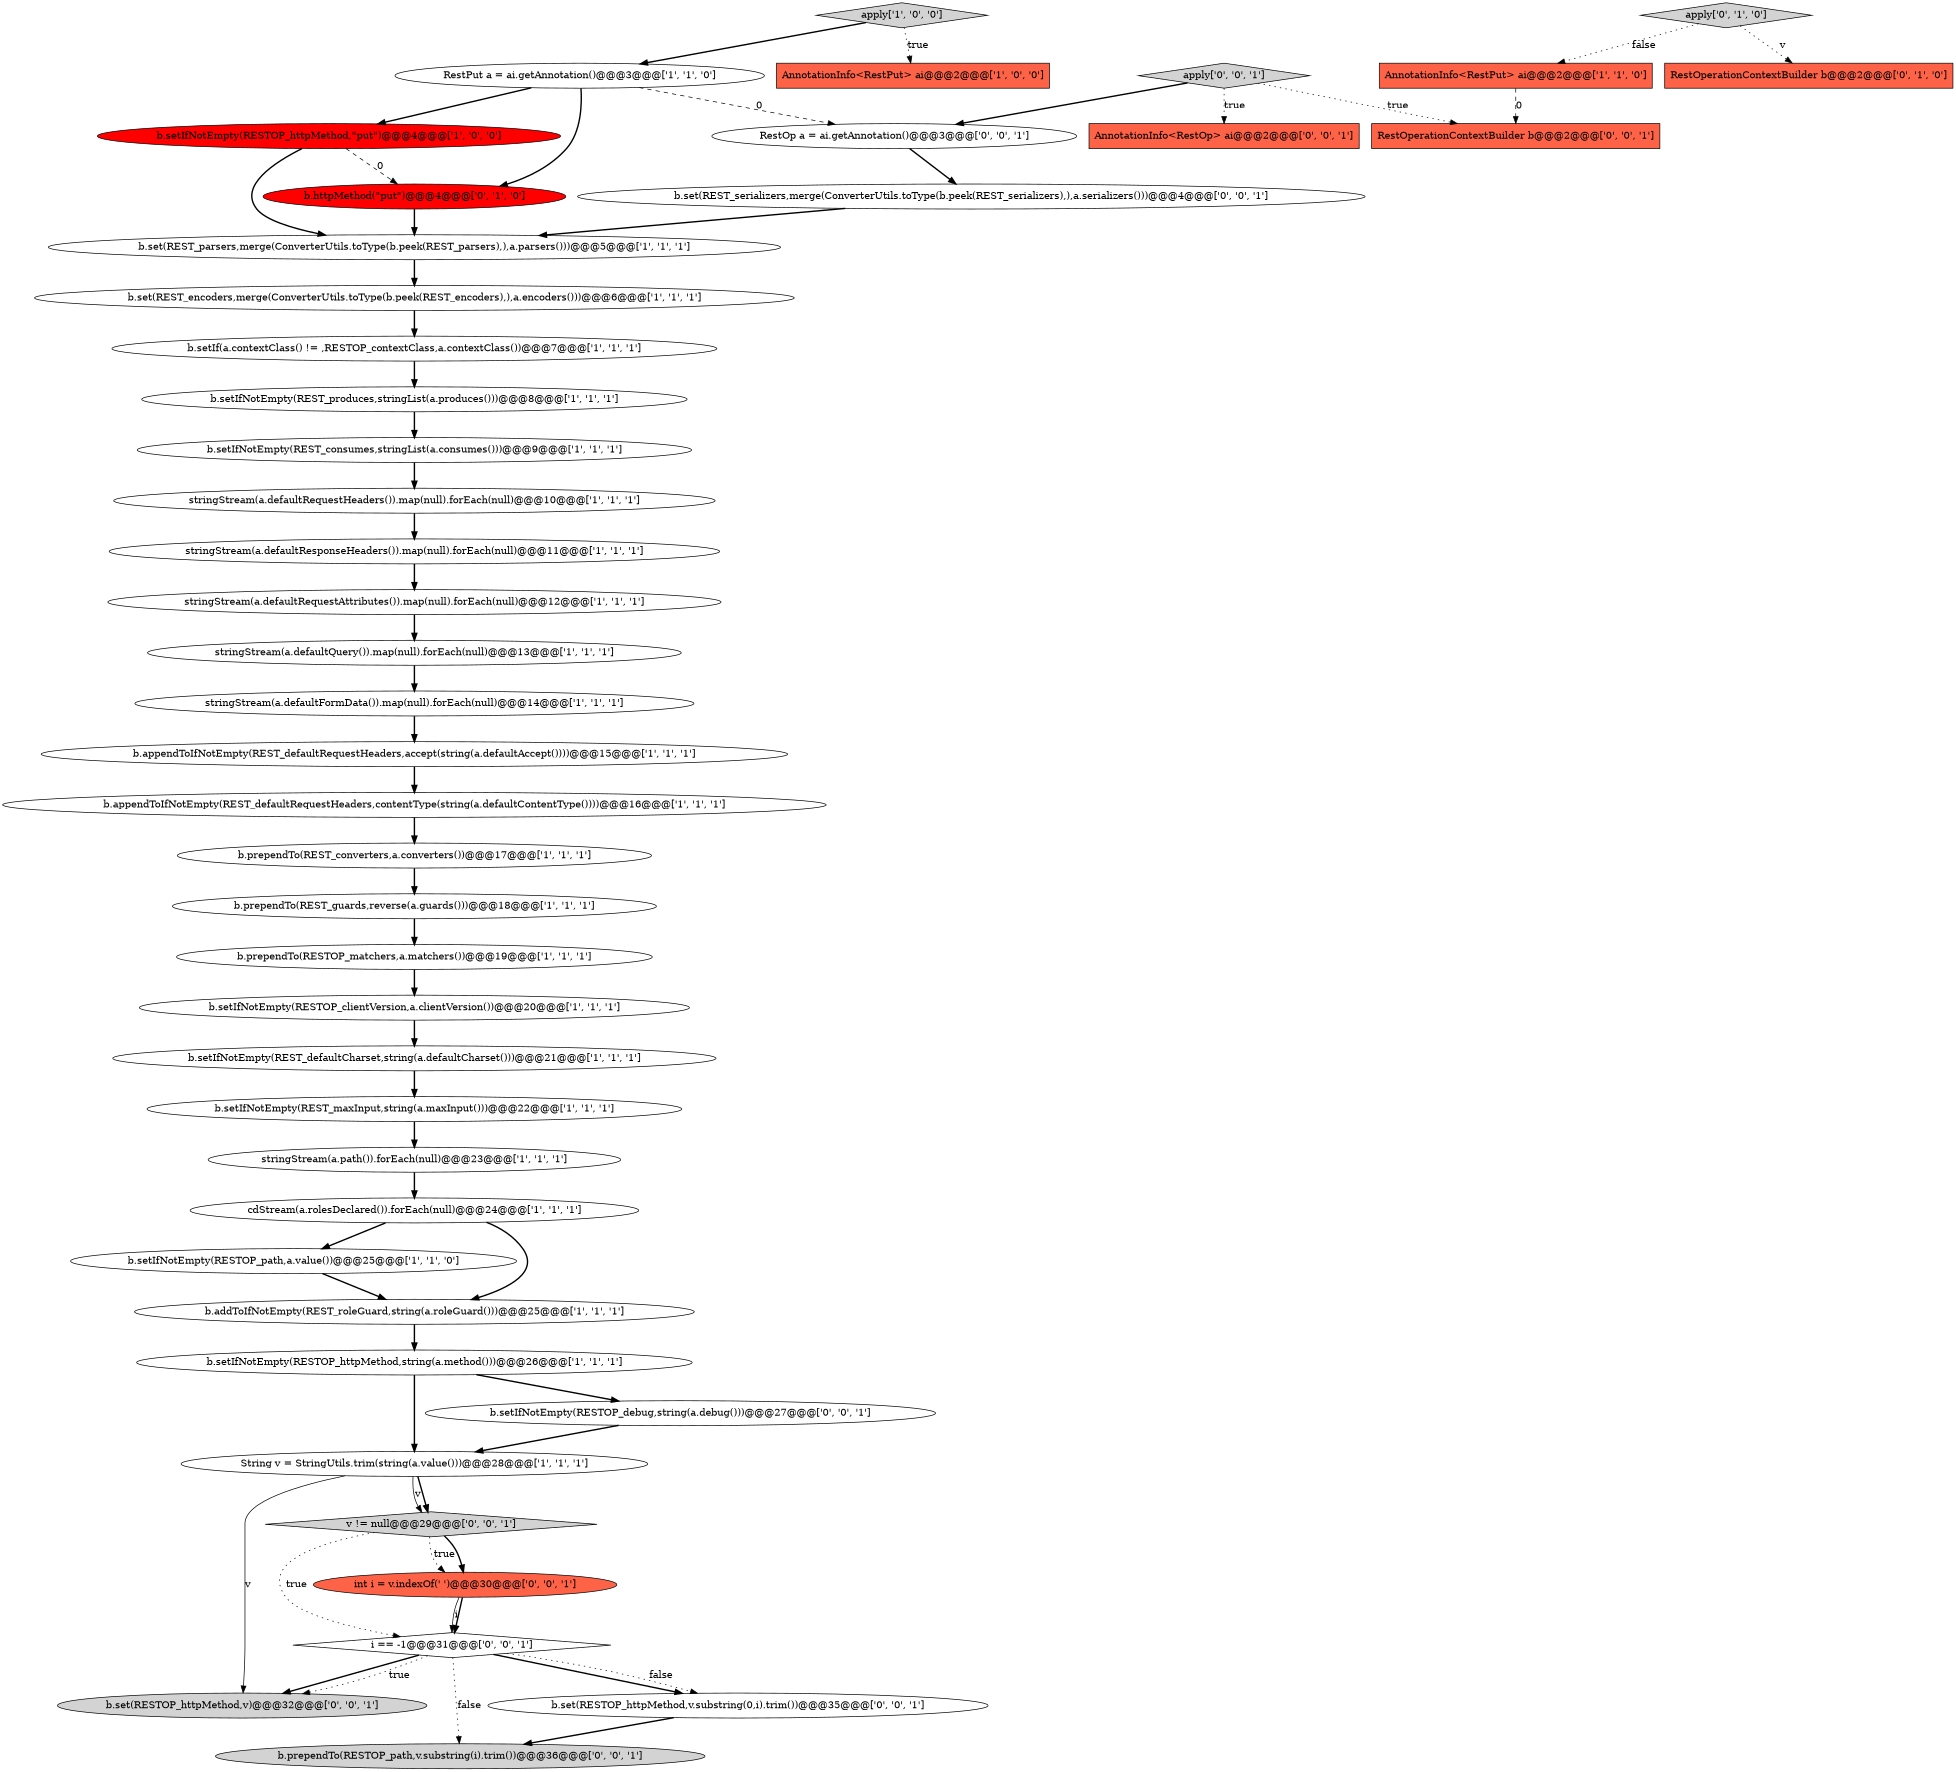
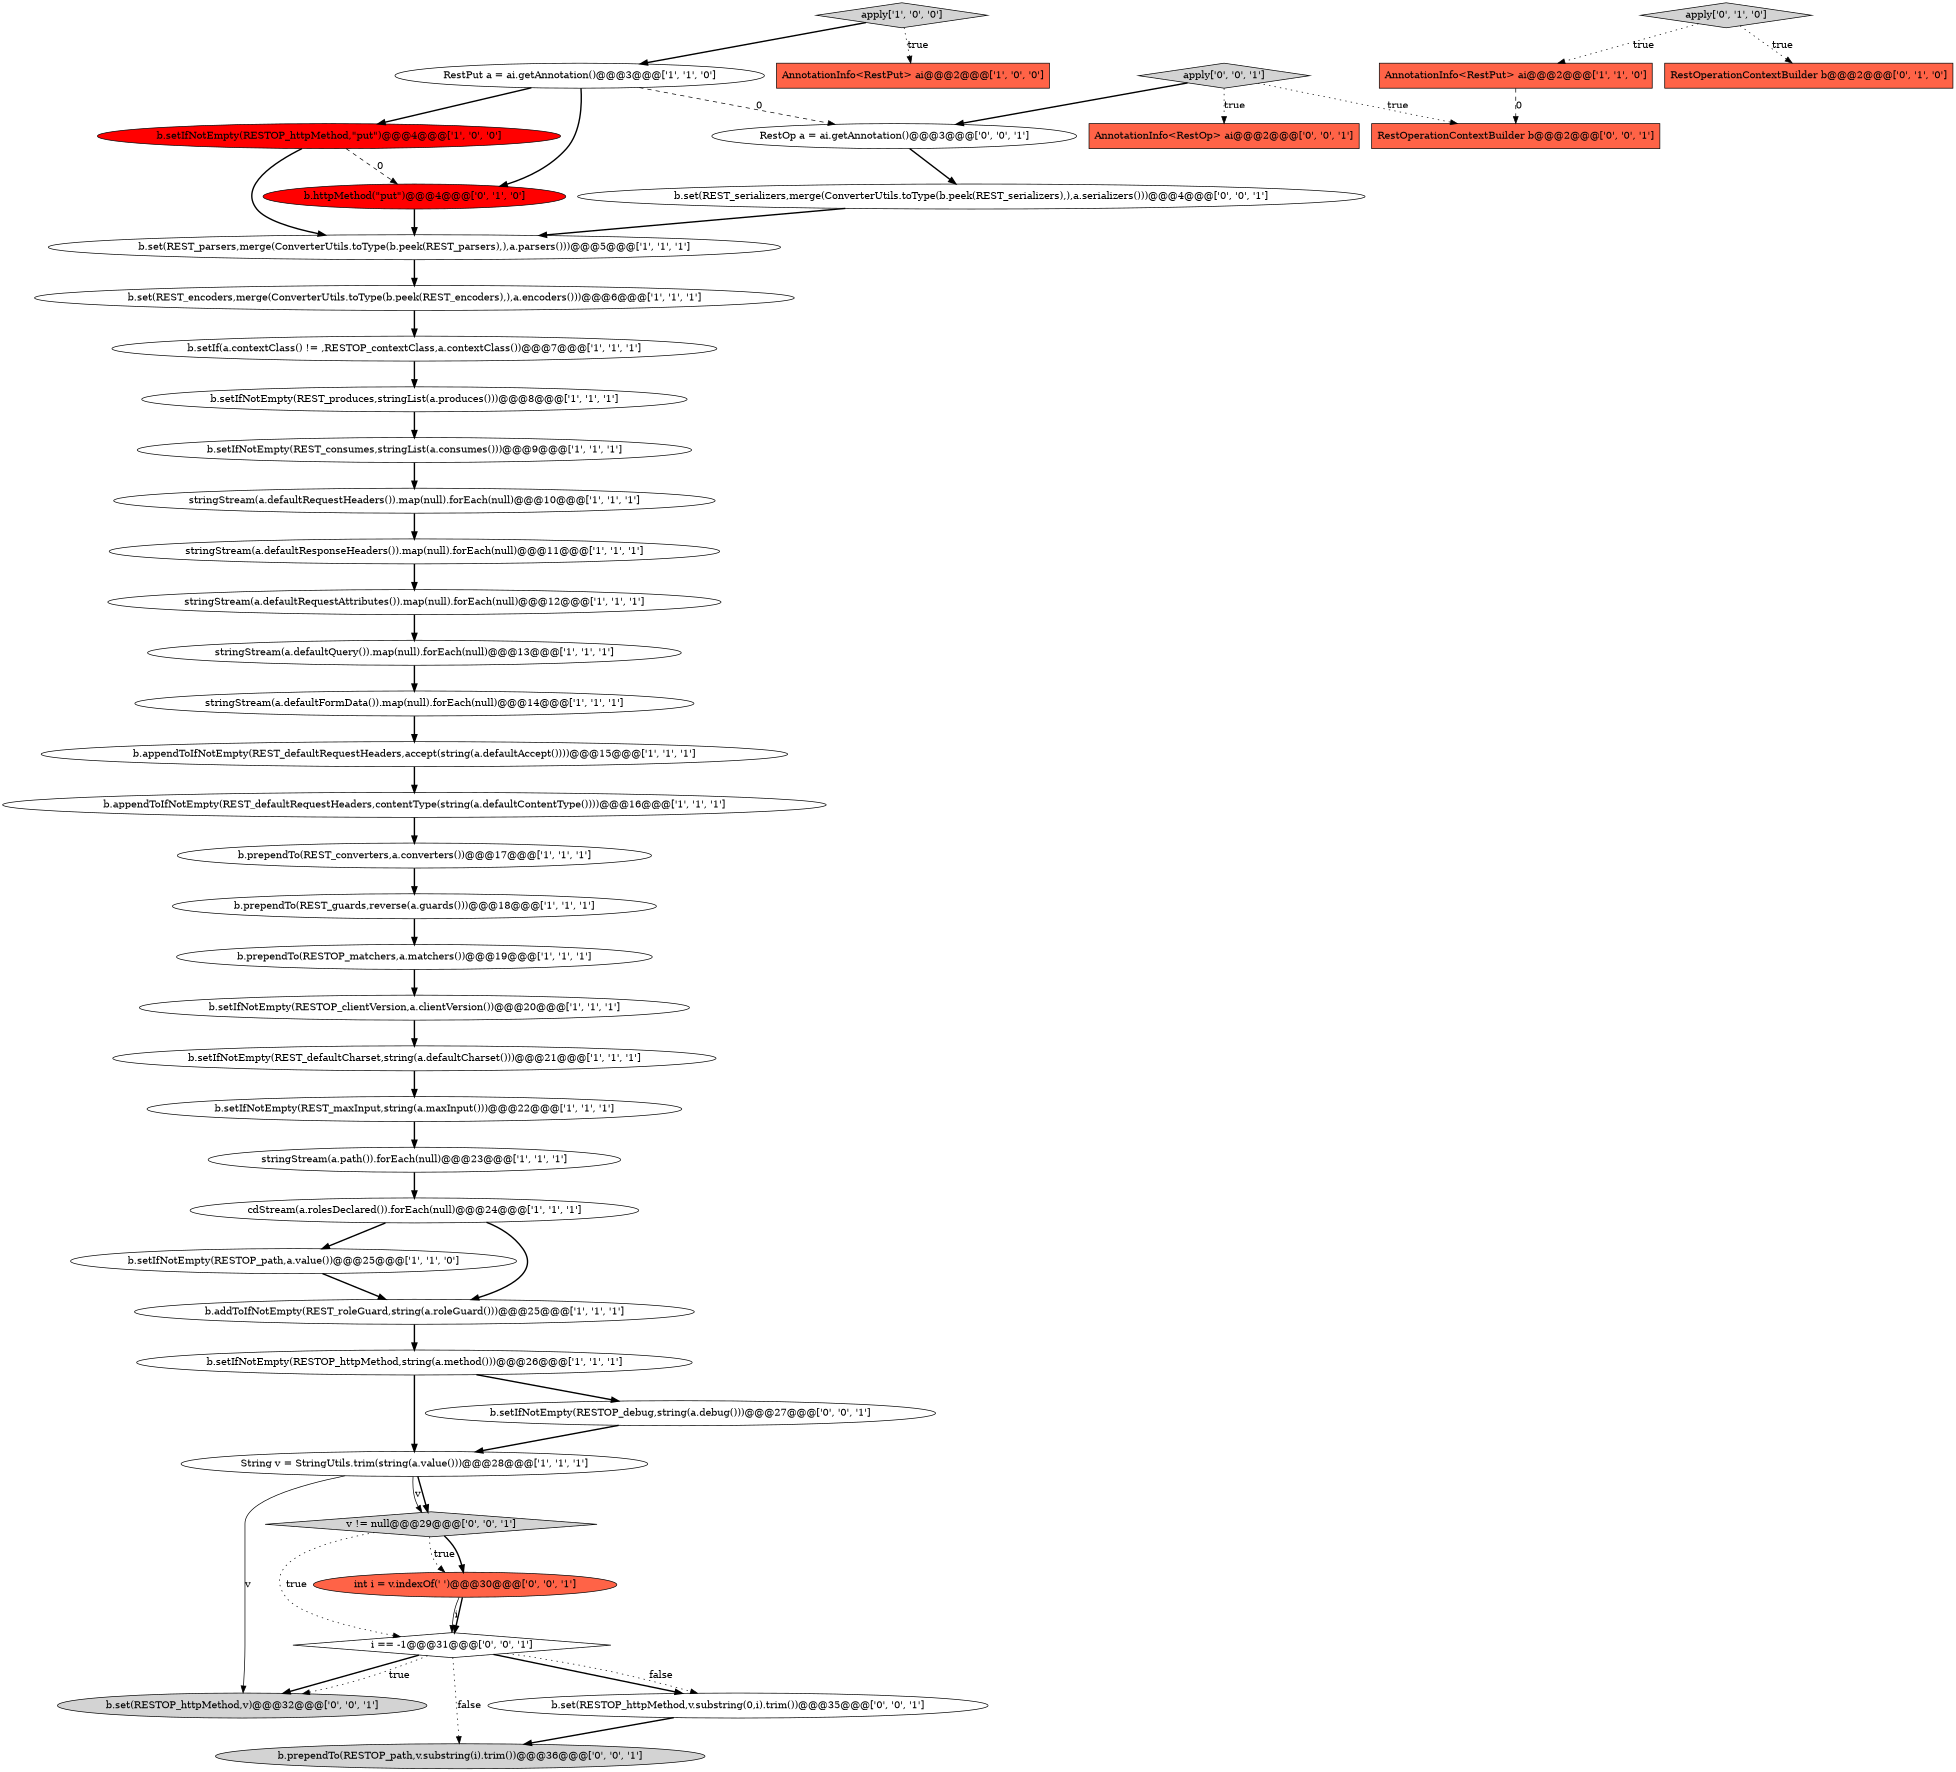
edge "apply['0', '1', '0']" -> "AnnotationInfo<RestPut> ai@@@2@@@['1', '1', '0']": label "false" -> "true"
edge "apply['0', '1', '0']" -> "RestOperationContextBuilder b@@@2@@@['0', '1', '0']": label "v" -> "true"
